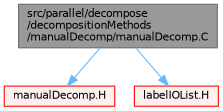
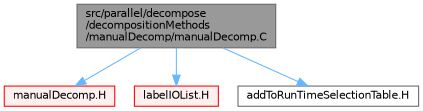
node "addToRunTimeSelectionTable.H": added
